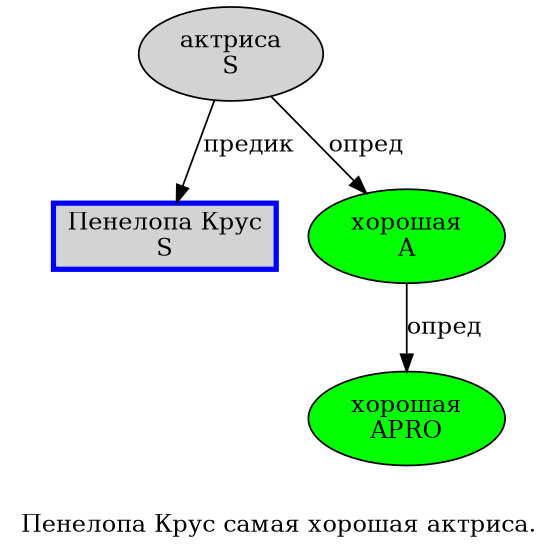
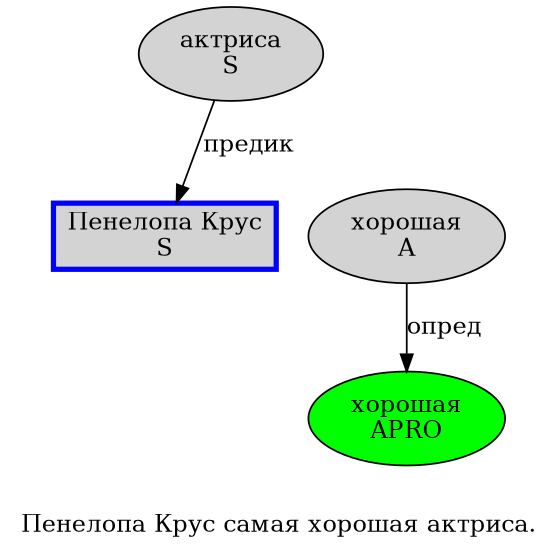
edge "актриса S" -> "хорошая A": removed, label "опред"
node "хорошая A": fillcolor green -> lightgray
